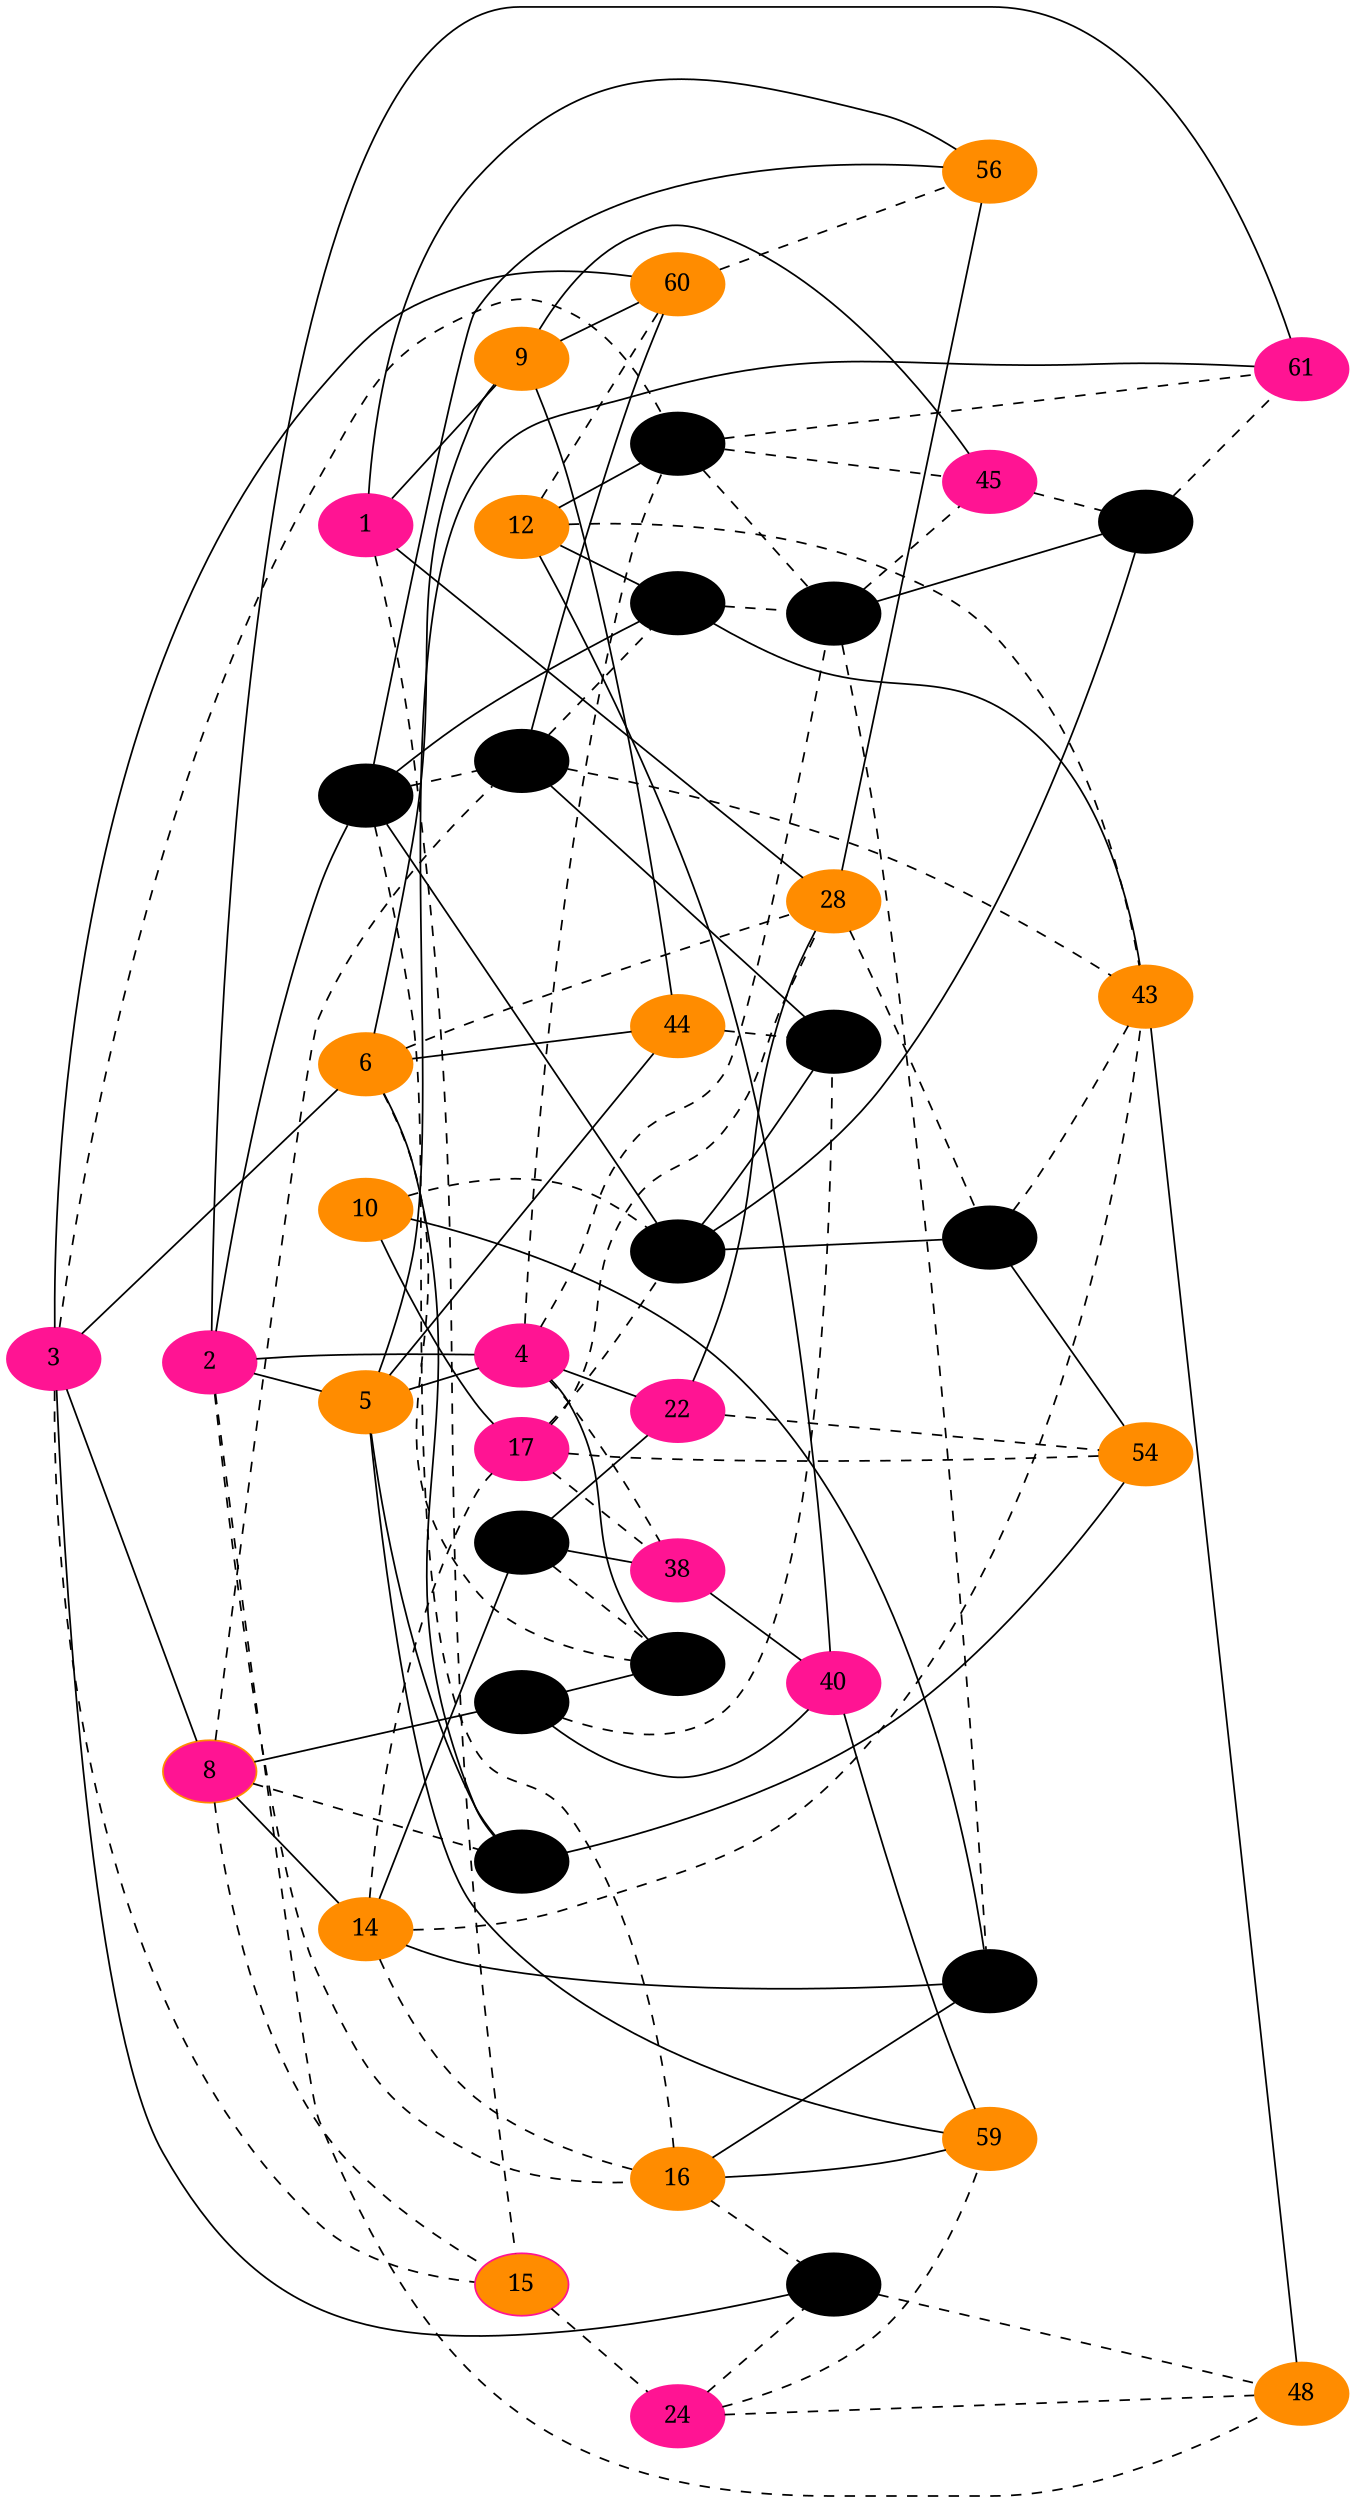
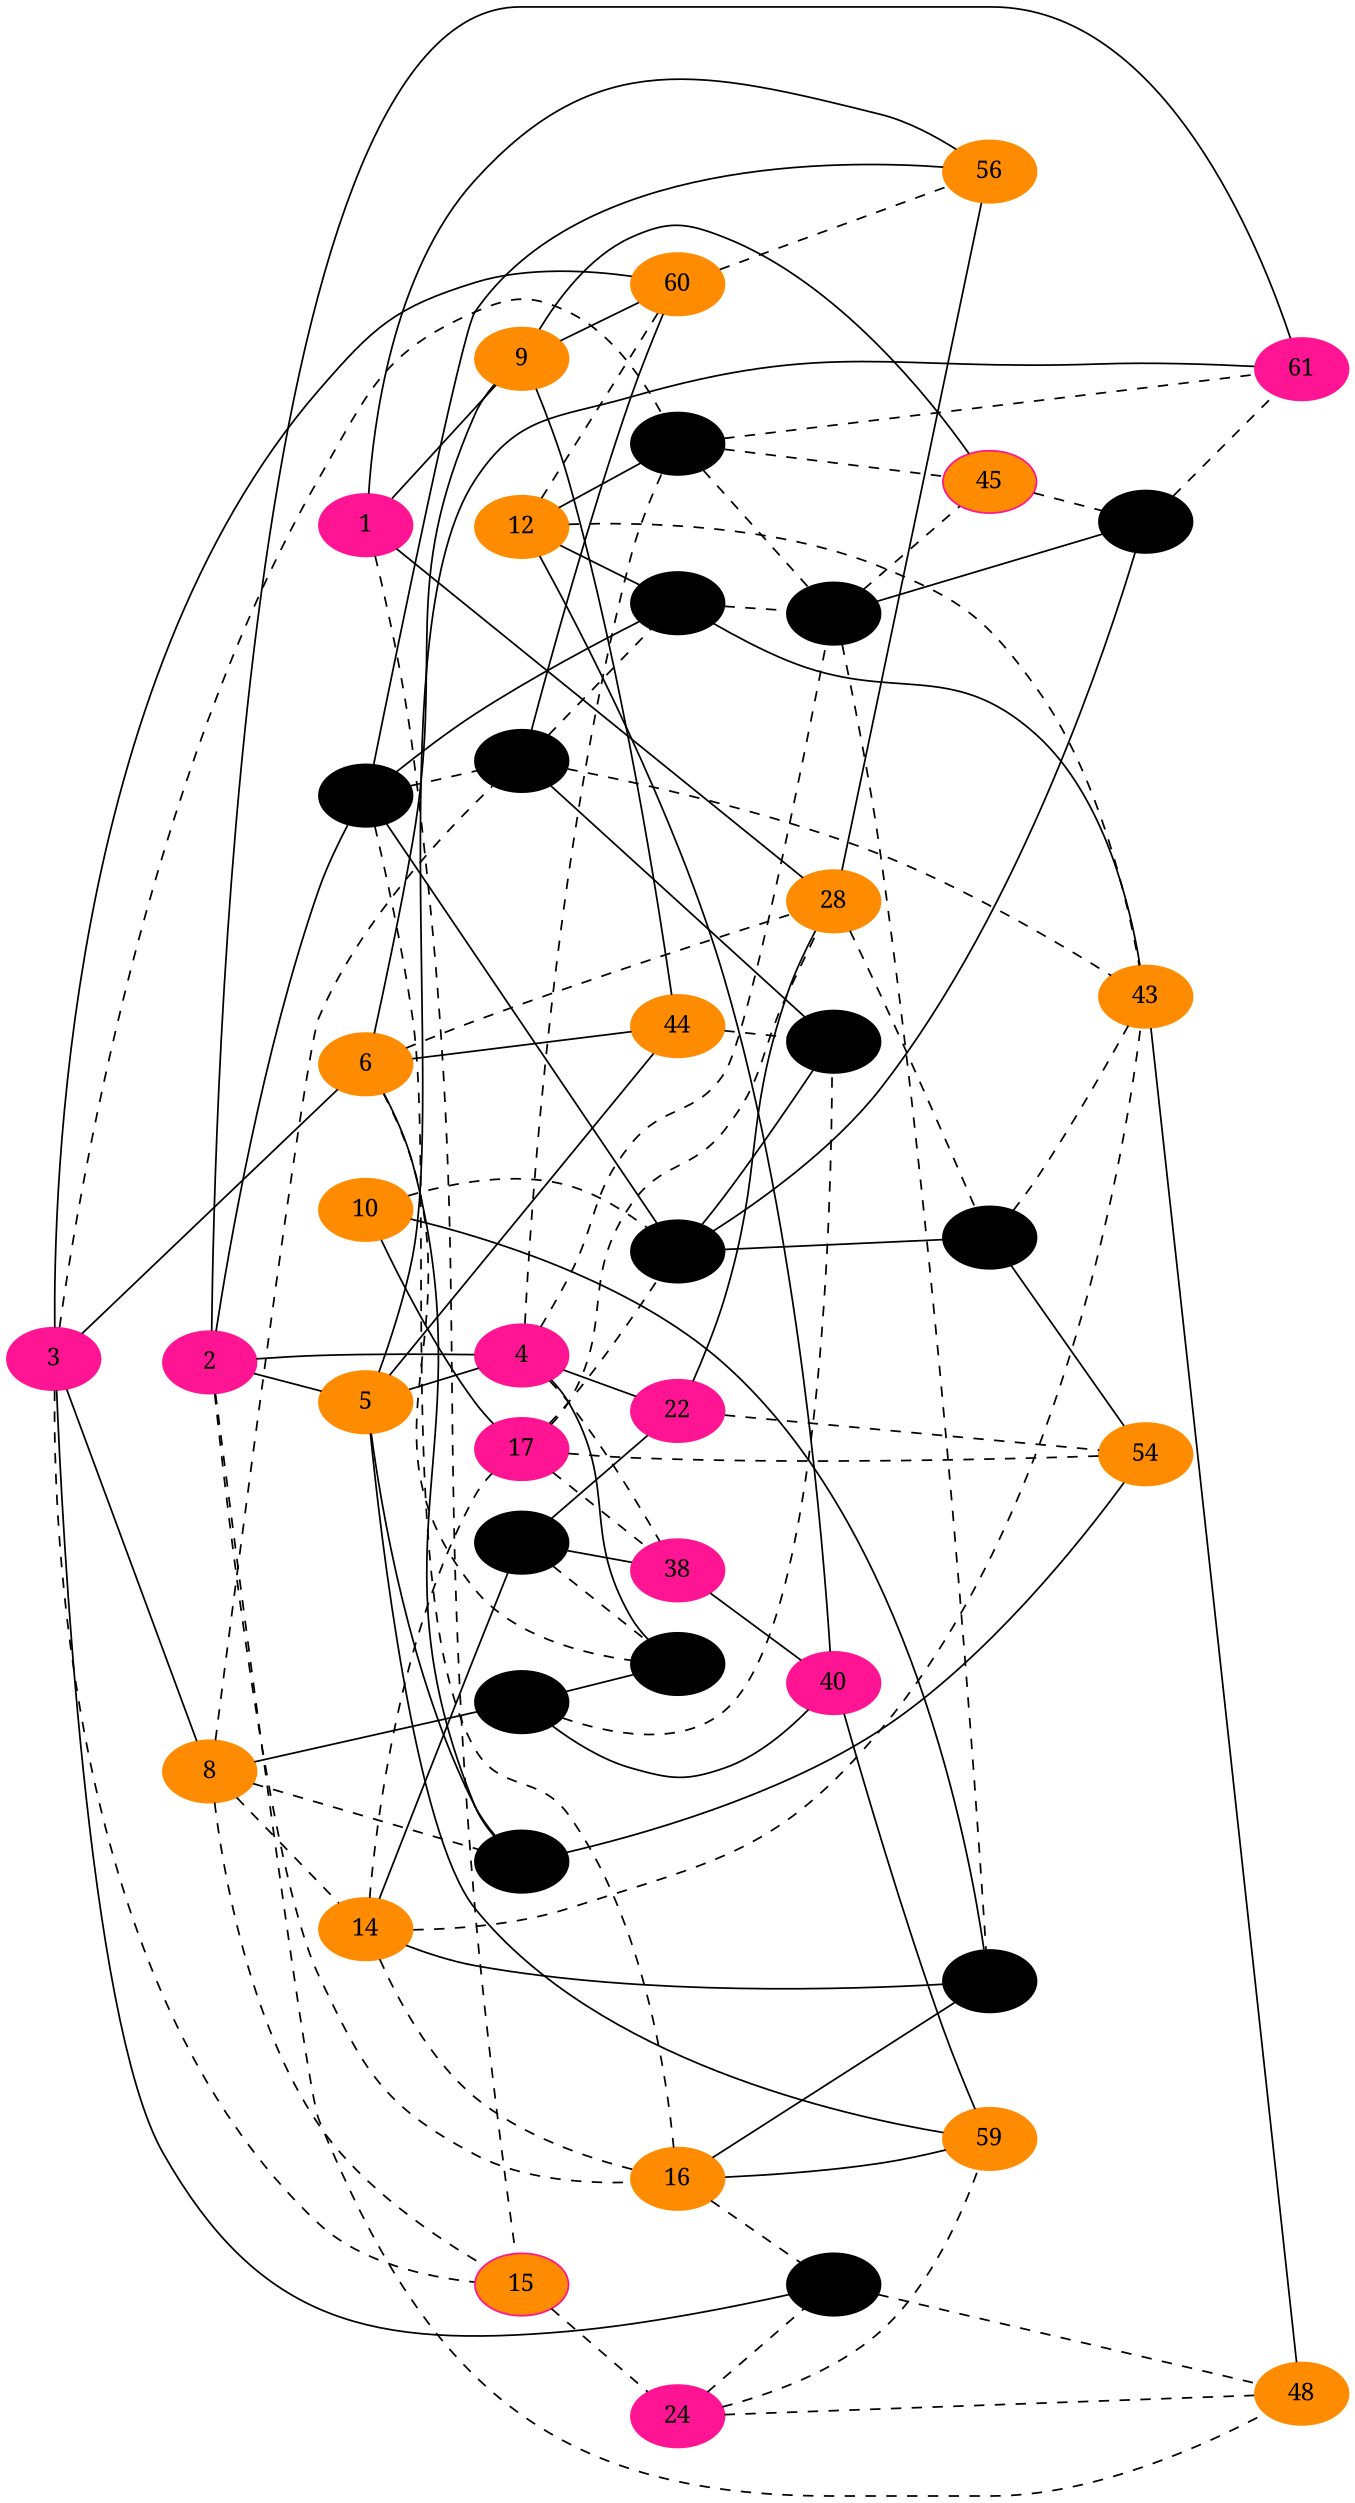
node "45": fillcolor deeppink -> darkorange
node "8": fillcolor deeppink -> darkorange
edge "8" -- "14": style solid -> dashed
